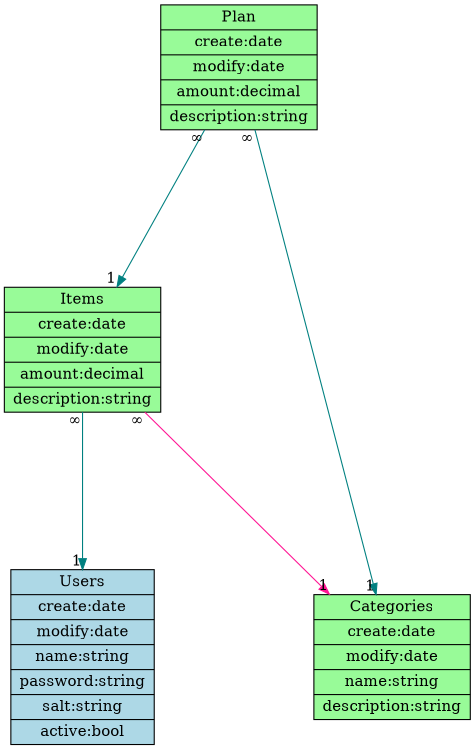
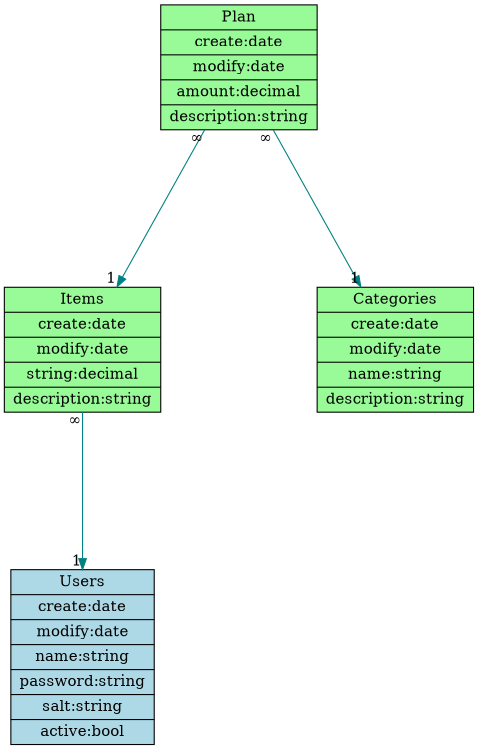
node "Items": text "amount:decimal" -> "string:decimal"
edge "Items" -> "Categories": removed
